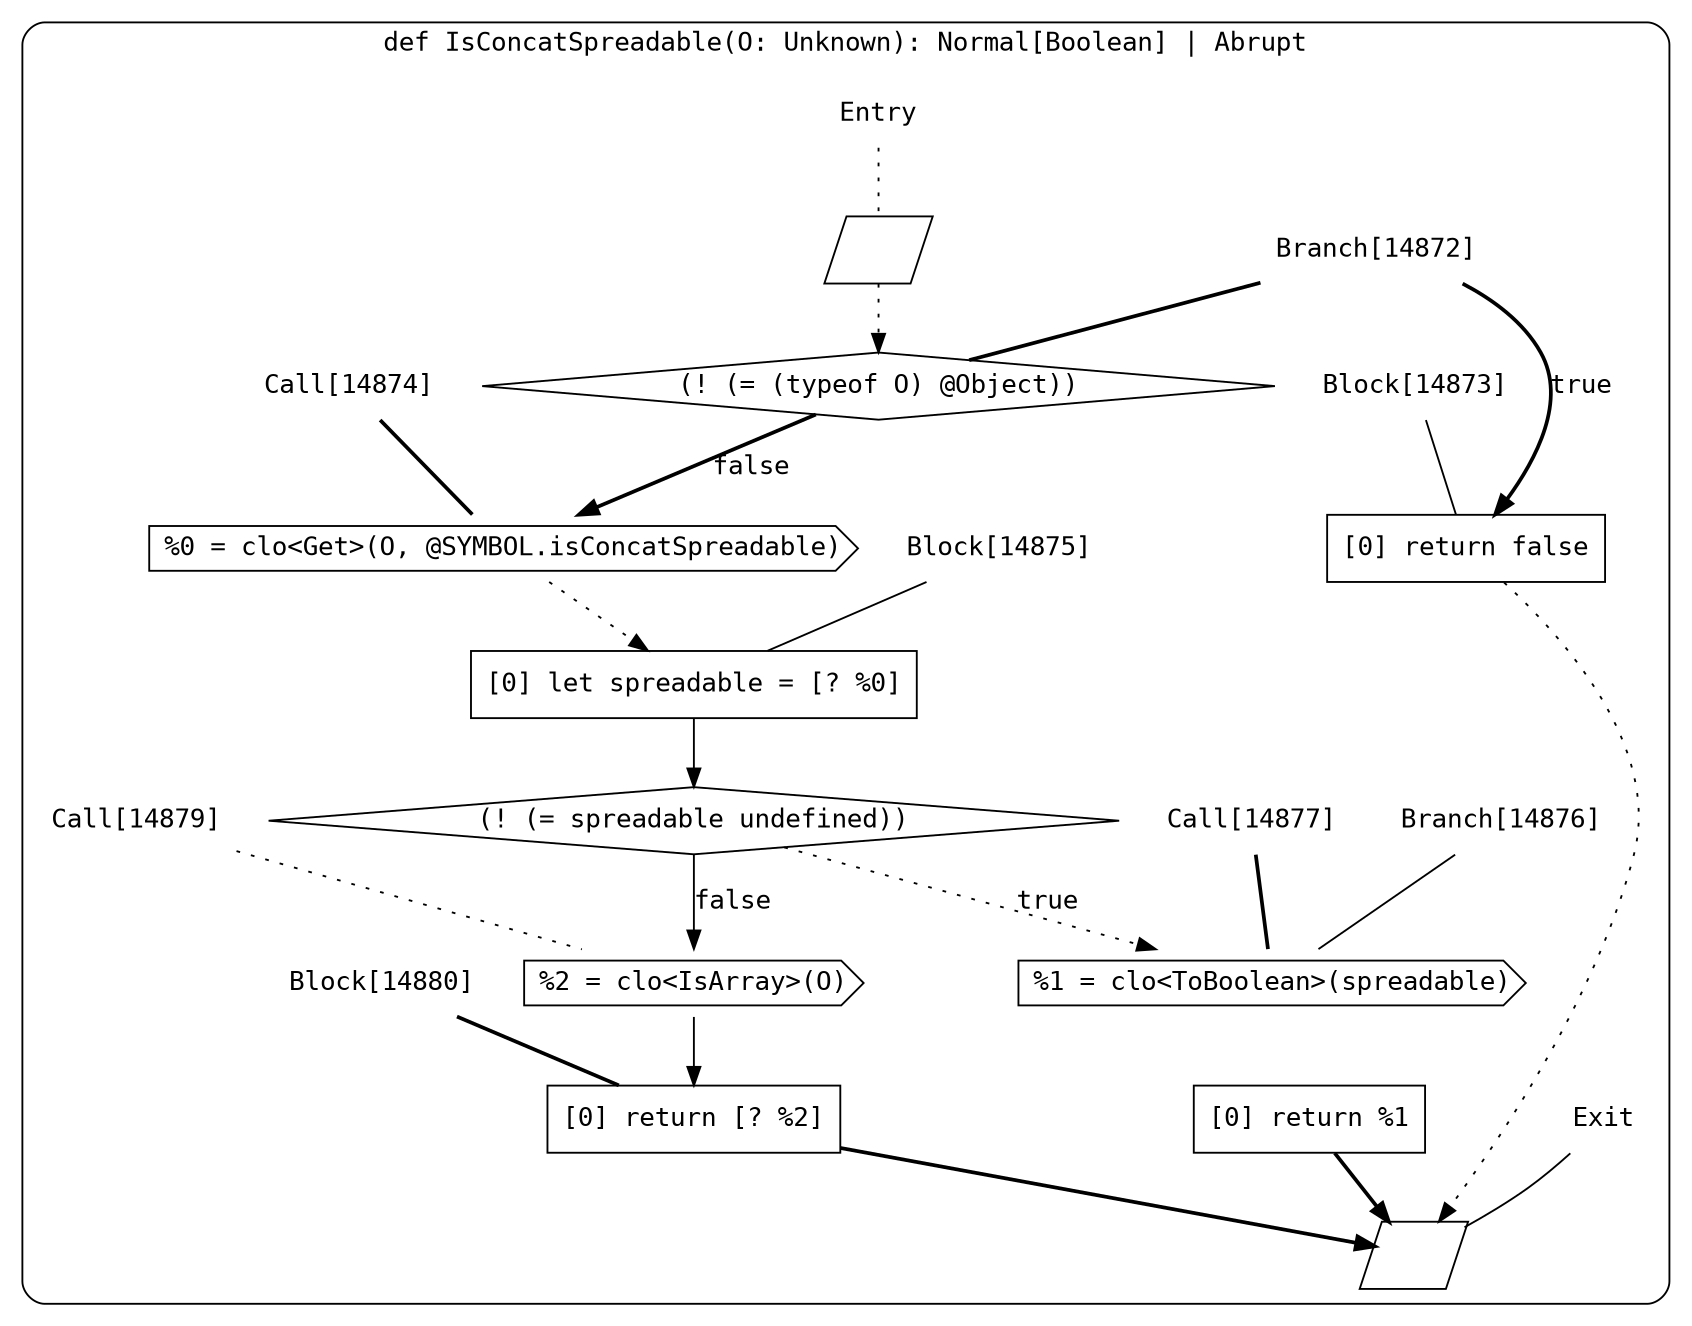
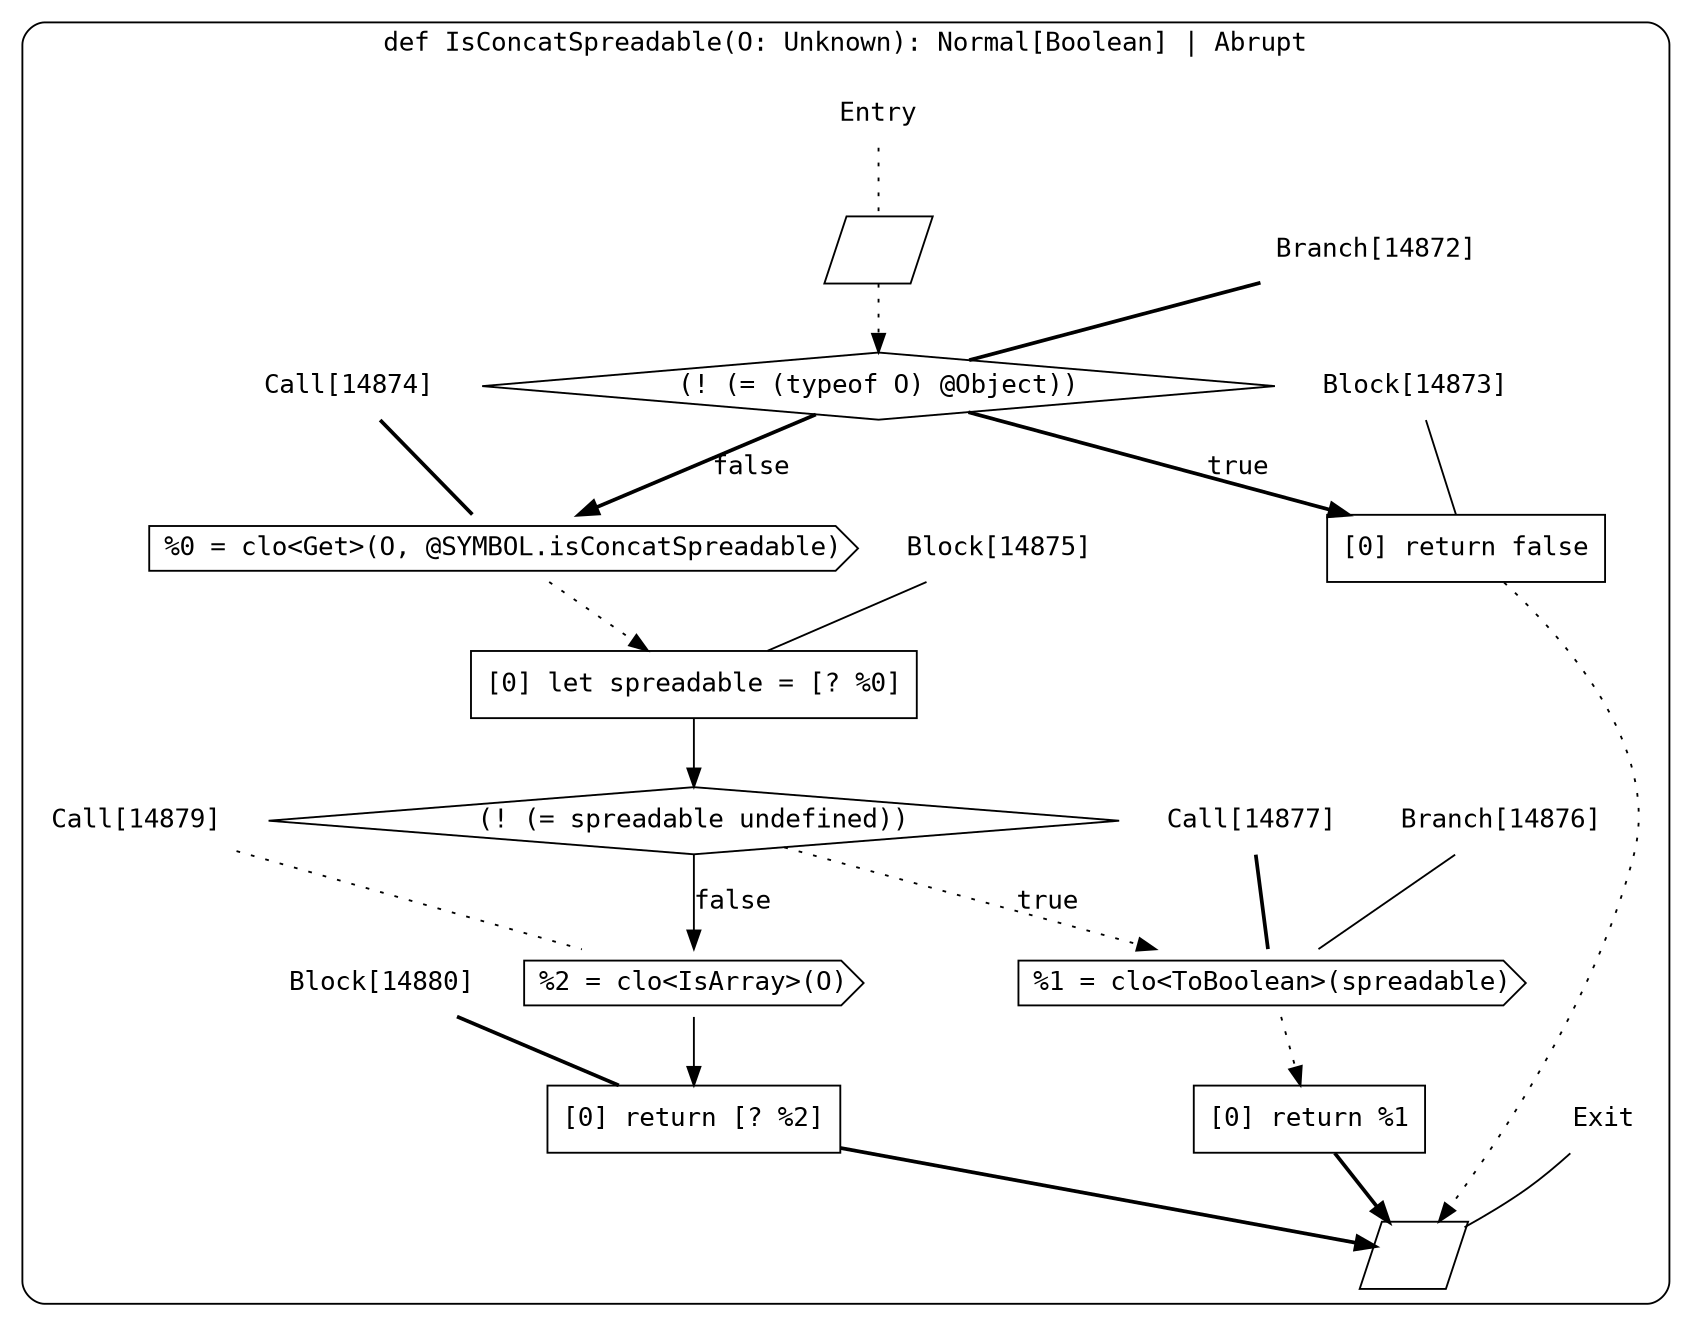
edge "Branch[14872]" -> "[0] return false": now "(! (= (typeof O) @Object))" -> "[0] return false"
edge "%1 = clo<ToBoolean>(spreadable)" -> "[0] return %1": added
